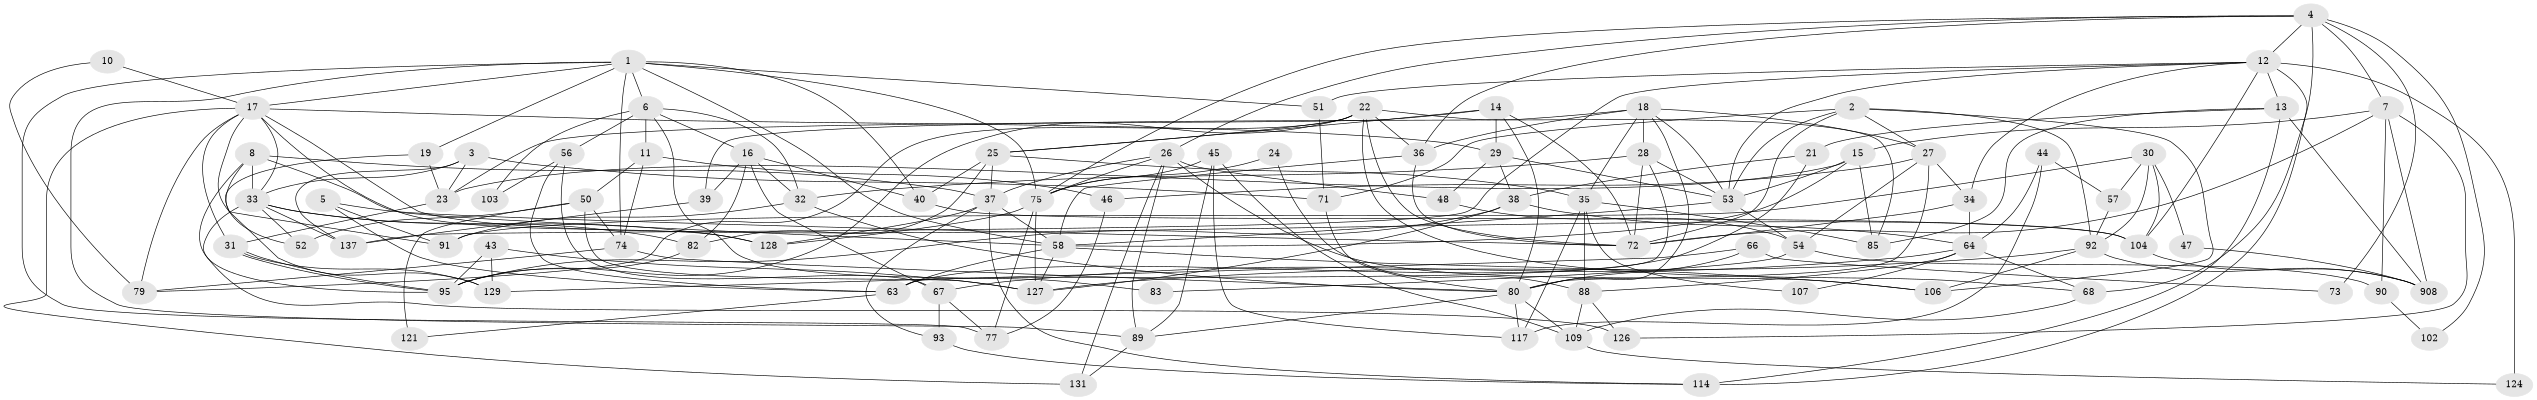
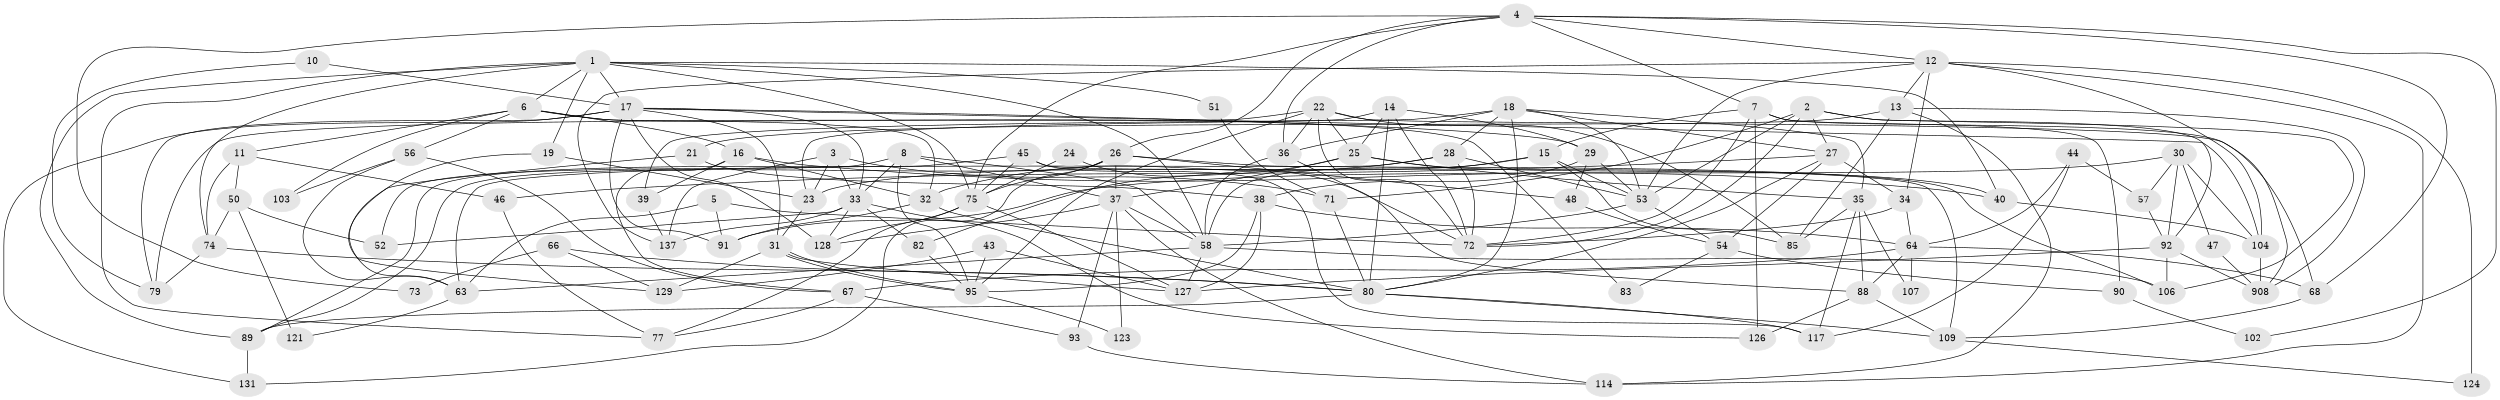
edge "12" -- "51": removed
edge "16" -- "82": removed
edge "50" -- "127": now "31" -- "127"
node "123": added
